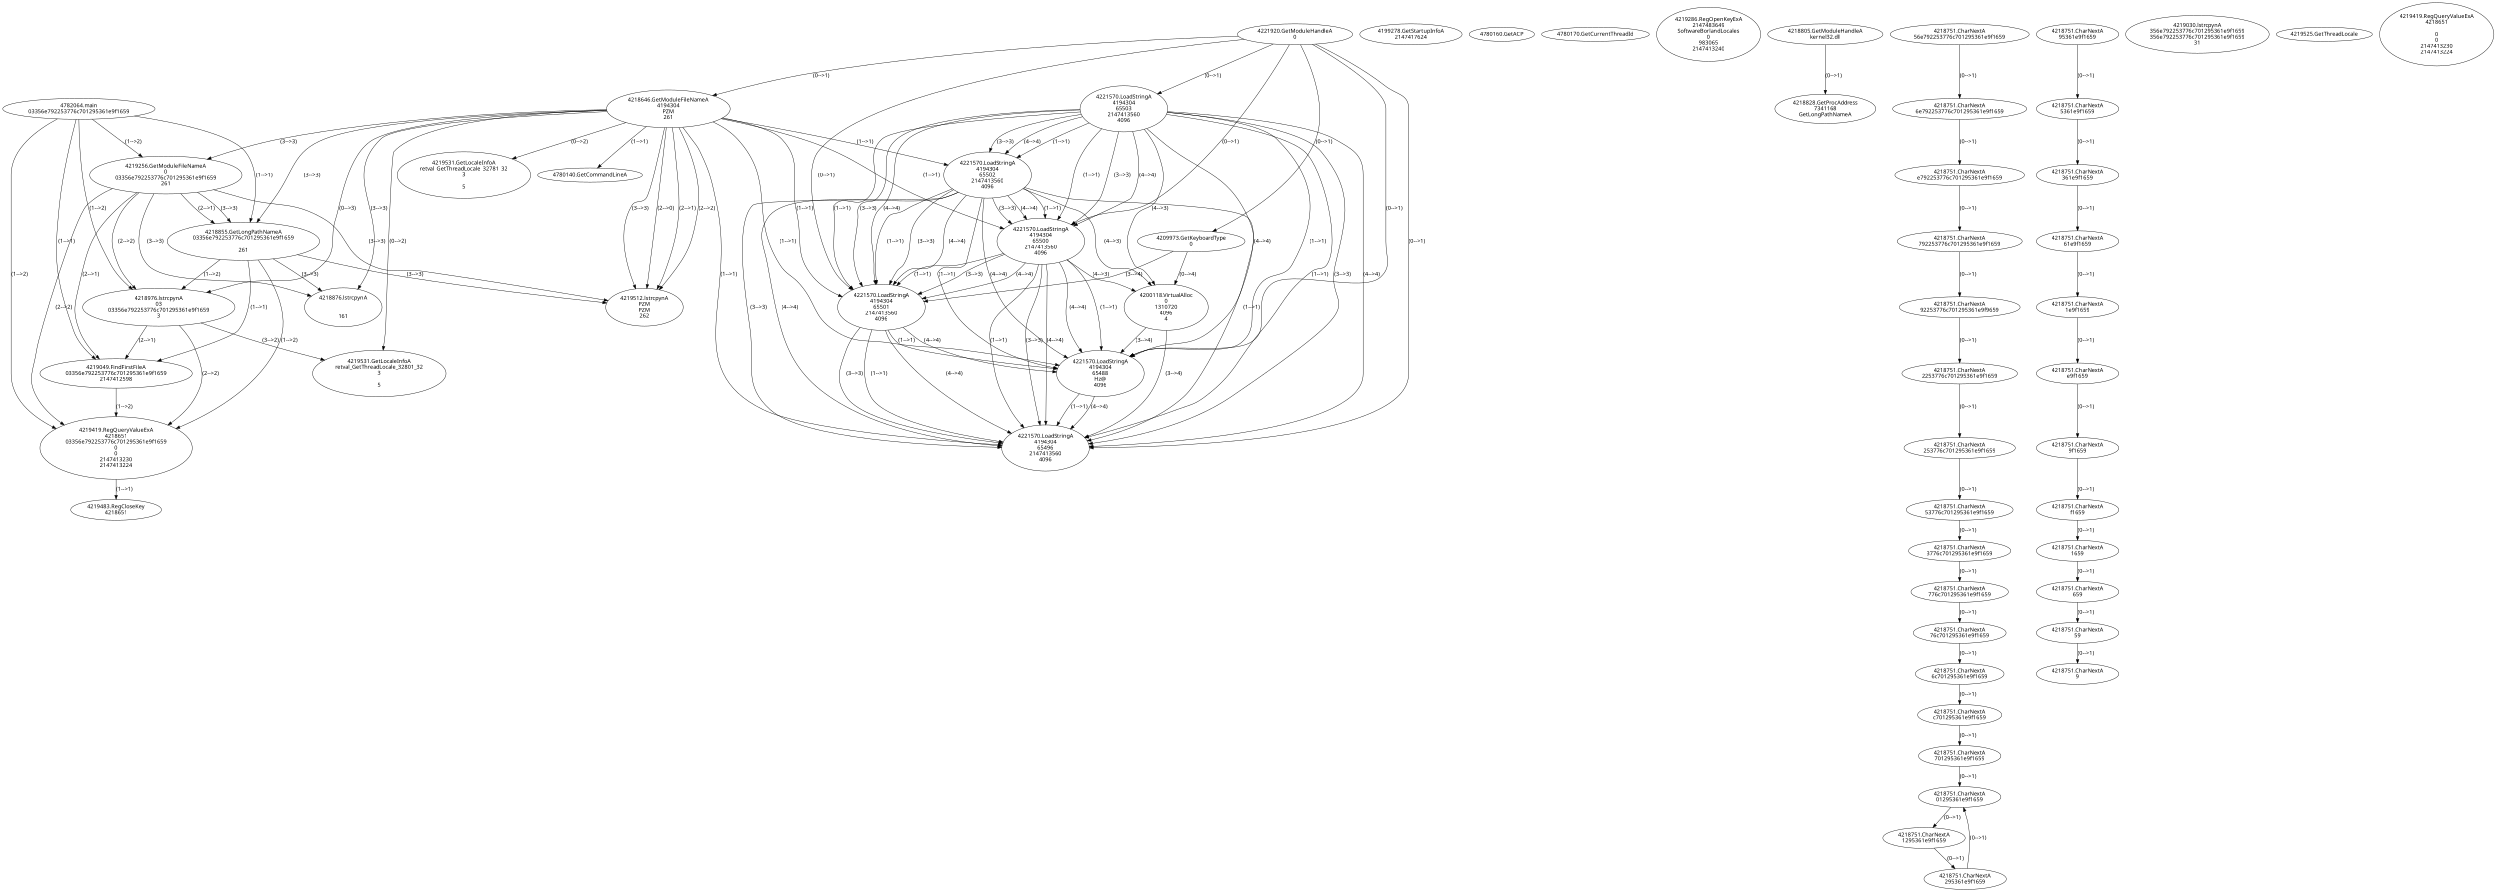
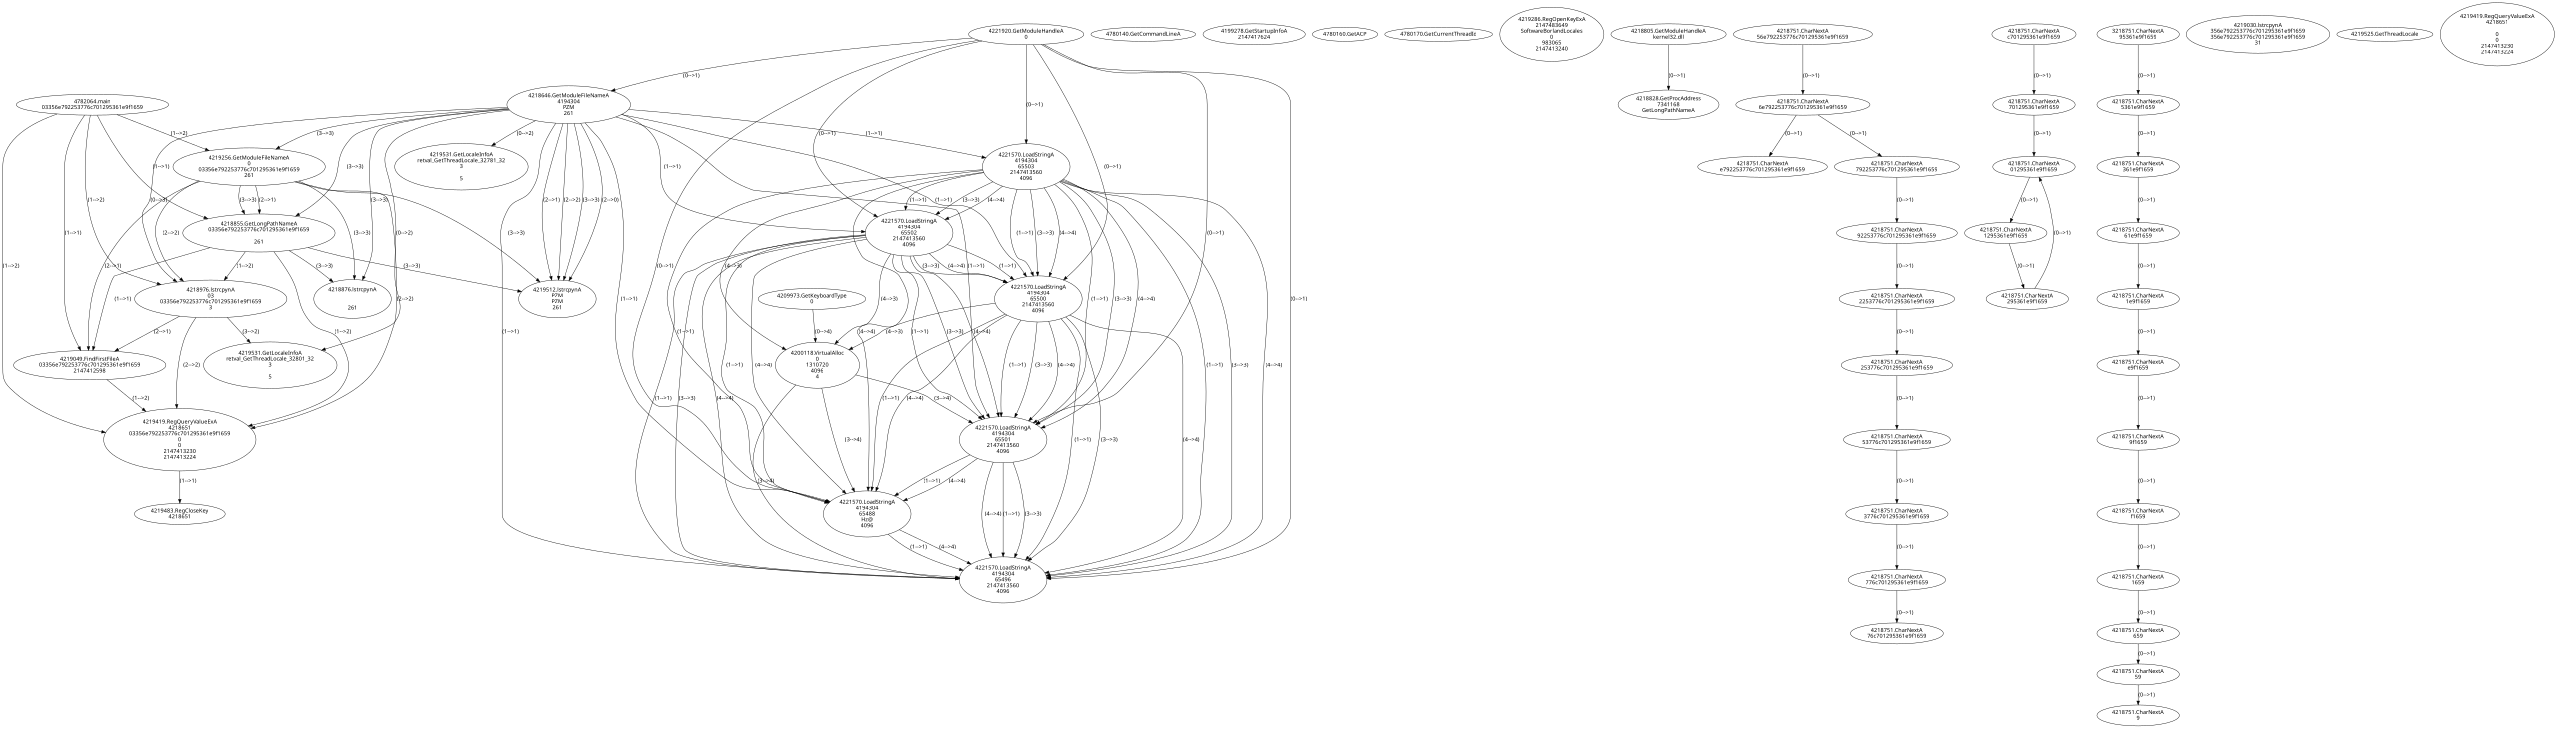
node "4218751.CharNextA 95361e9f1659": label "4218751.CharNextA 95361e9f1659" -> "3218751.CharNextA 95361e9f1659"
edge "4218646.GetModuleFileNameA 4194304 PZM 261" -> "4780140.GetCommandLineA": now "4218646.GetModuleFileNameA 4194304 PZM 261" -> "4221570.LoadStringA 4194304 65503 2147413560 4096"
edge "4221920.GetModuleHandleA 0" -> "4209973.GetKeyboardType 0": now "4221920.GetModuleHandleA 0" -> "4221570.LoadStringA 4194304 65502 2147413560 4096"
edge "4218751.CharNextA e792253776c701295361e9f1659" -> "4218751.CharNextA 792253776c701295361e9f1659": now "4218751.CharNextA 6e792253776c701295361e9f1659" -> "4218751.CharNextA 792253776c701295361e9f1659"
edge "4209973.GetKeyboardType 0" -> "4221570.LoadStringA 4194304 65501 2147413560 4096": now "4200118.VirtualAlloc 0 1310720 4096 4" -> "4221570.LoadStringA 4194304 65501 2147413560 4096"
node "4218876.lstrcpynA 161": label "4218876.lstrcpynA 161" -> "4218876.lstrcpynA 261"
node "4219512.lstrcpynA PZM PZM 262": label "4219512.lstrcpynA PZM PZM 262" -> "4219512.lstrcpynA PZM PZM 261"
node "4218751.CharNextA 92253776c701295361e9f9659": label "4218751.CharNextA 92253776c701295361e9f9659" -> "4218751.CharNextA 92253776c701295361e9f1659"
node "4218751.CharNextA 6c701295361e9f1659": removed
